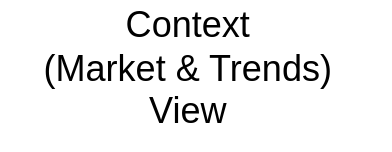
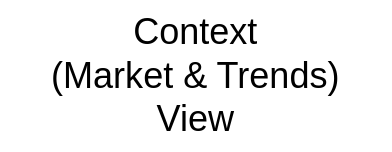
node "Context (Market & Trends) View": moved (188, 68) -> (195, 75)
